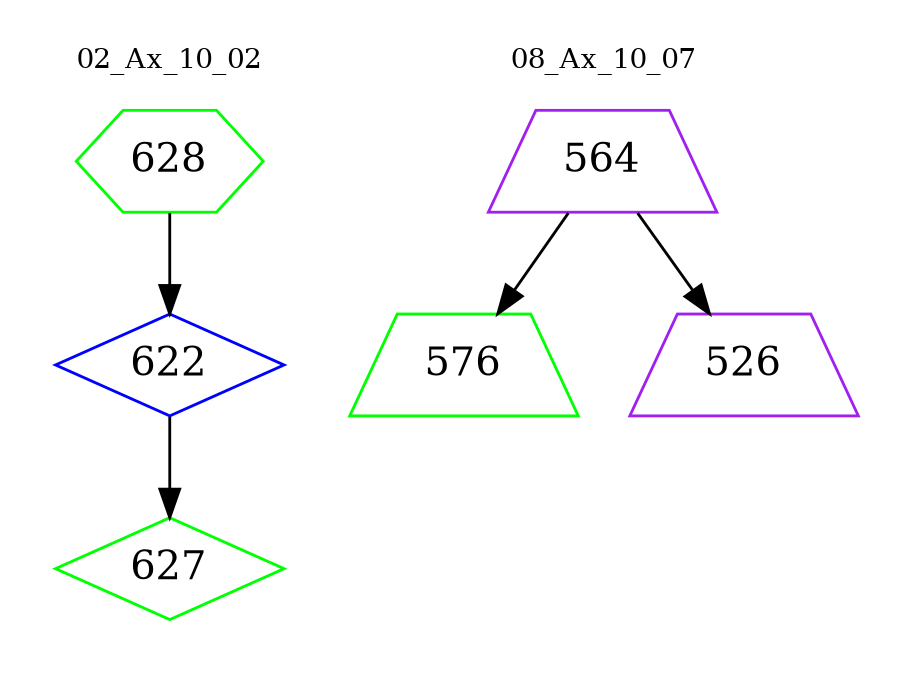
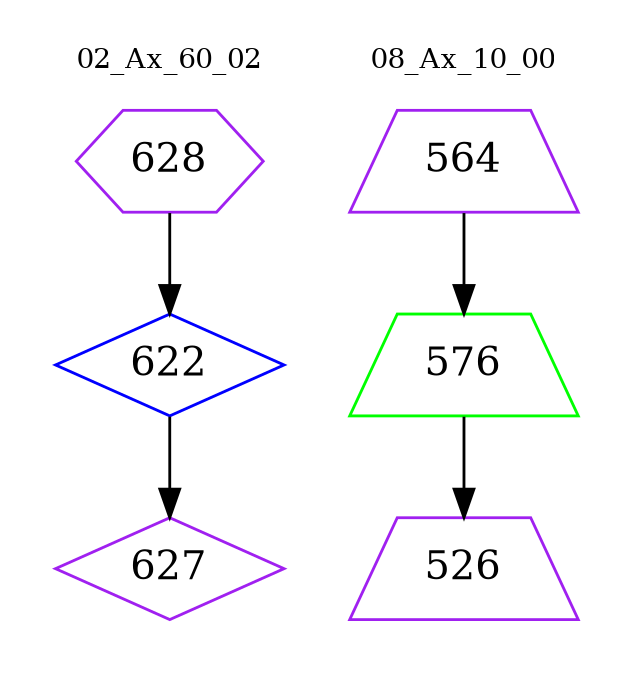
cluster "02_Ax_10_02": label "02_Ax_10_02" -> "02_Ax_60_02"
cluster "08_Ax_10_07": label "08_Ax_10_07" -> "08_Ax_10_00"
node "628": color green -> purple
edge "564" -> "526": now "576" -> "526"
node "627": color green -> purple
